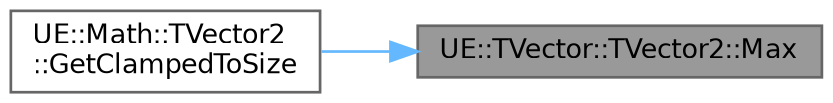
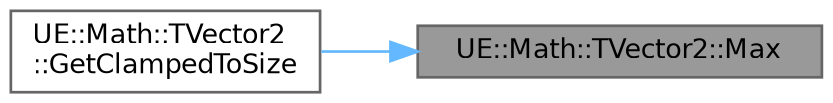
node "UE::TVector::TVector2::Max": label "UE::TVector::TVector2::Max" -> "UE::Math::TVector2::Max"
